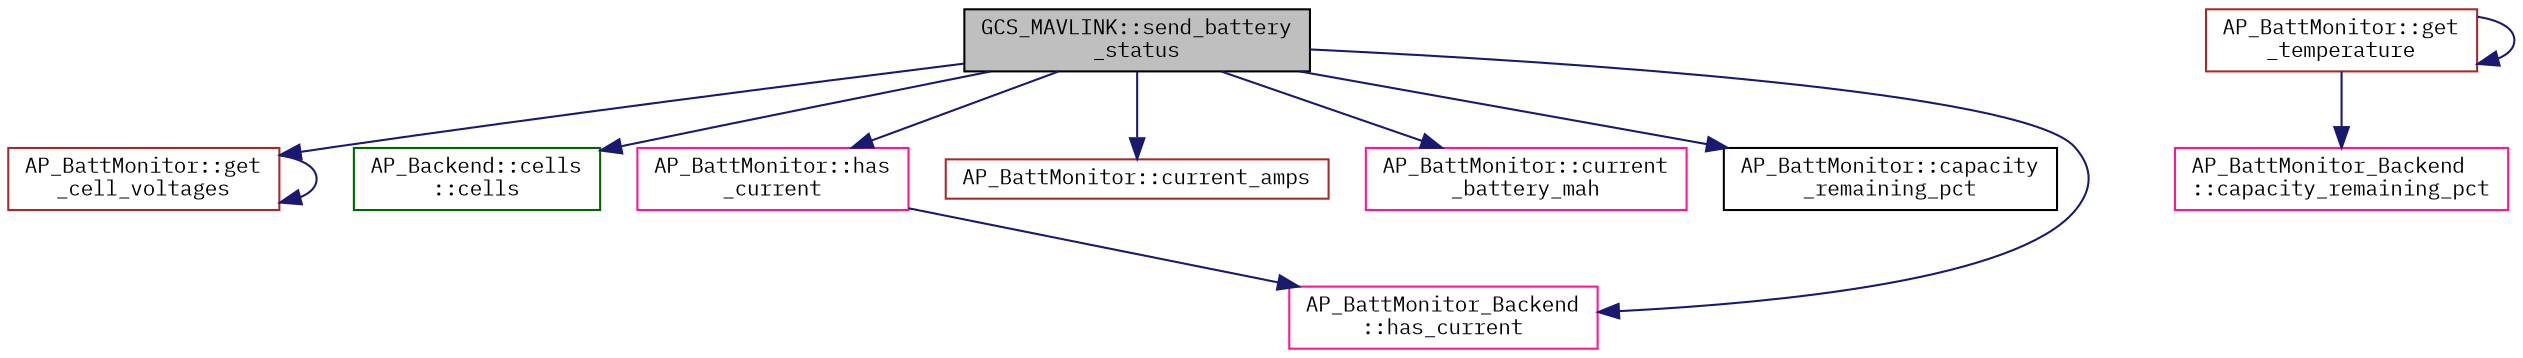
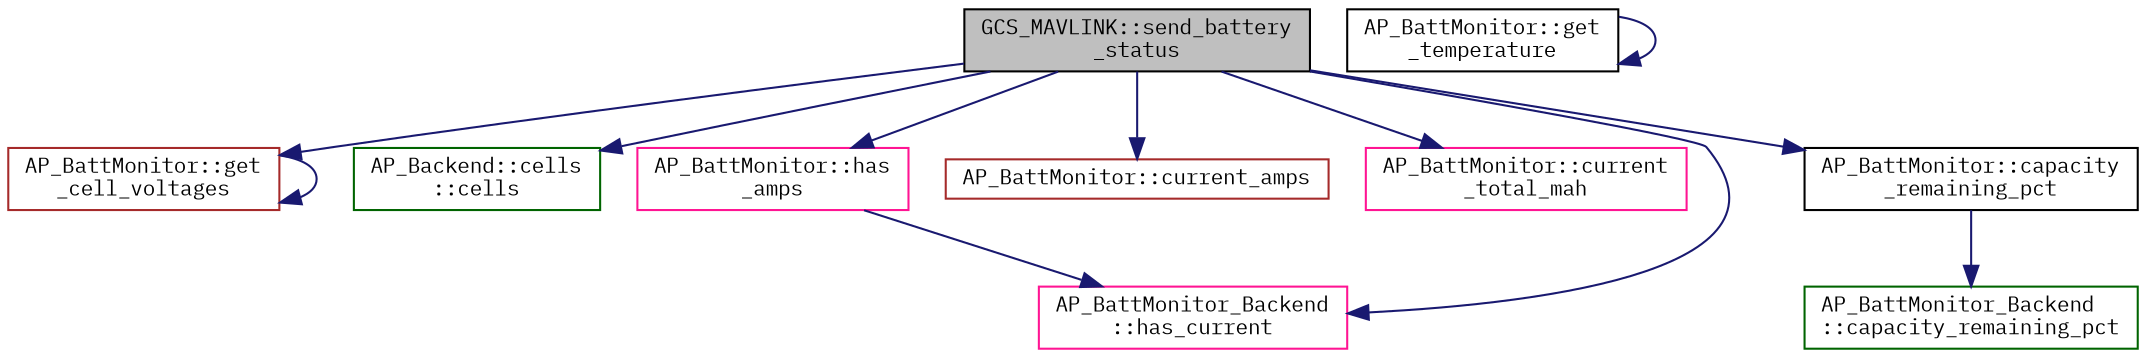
node "AP_BattMonitor::get _temperature": color brown -> black
edge "AP_BattMonitor::get _temperature" -> "AP_BattMonitor_Backend ::capacity_remaining_pct": now "AP_BattMonitor::capacity _remaining_pct" -> "AP_BattMonitor_Backend ::capacity_remaining_pct"
node "AP_BattMonitor::has _current": label "AP_BattMonitor::has _current" -> "AP_BattMonitor::has _amps"
node "AP_BattMonitor::current _battery_mah": label "AP_BattMonitor::current _battery_mah" -> "AP_BattMonitor::current _total_mah"
node "AP_BattMonitor_Backend ::capacity_remaining_pct": color deeppink -> darkgreen
